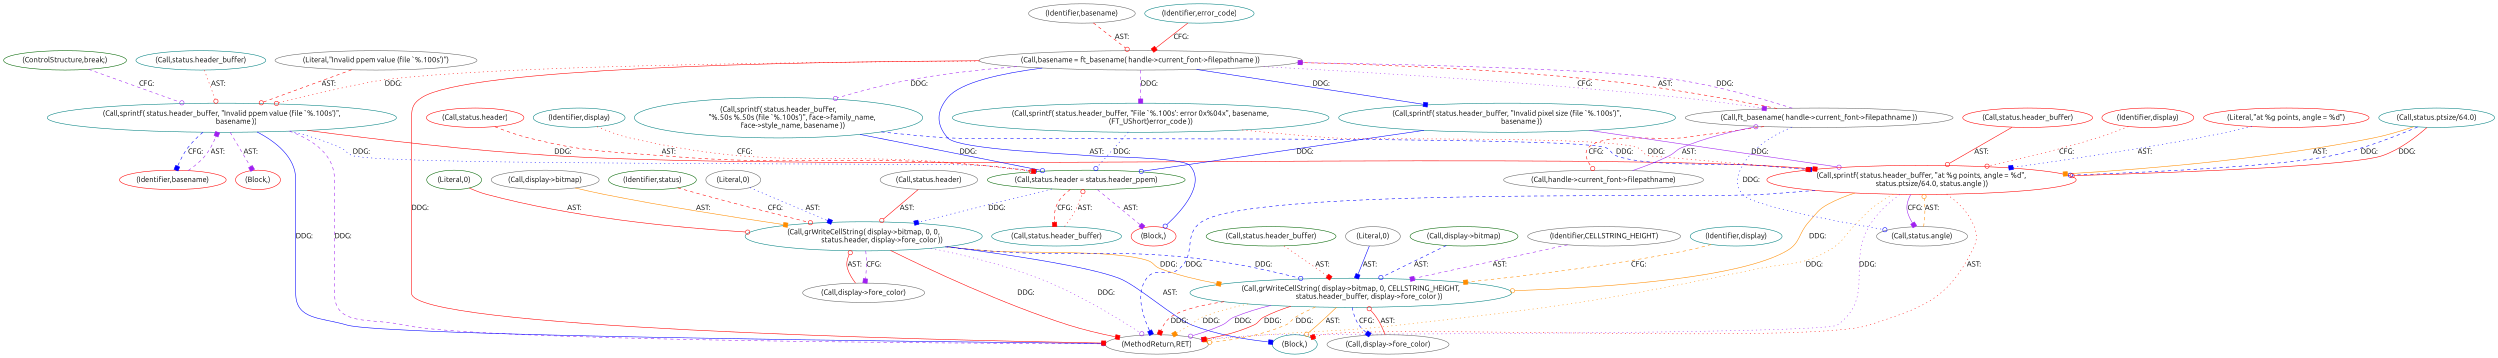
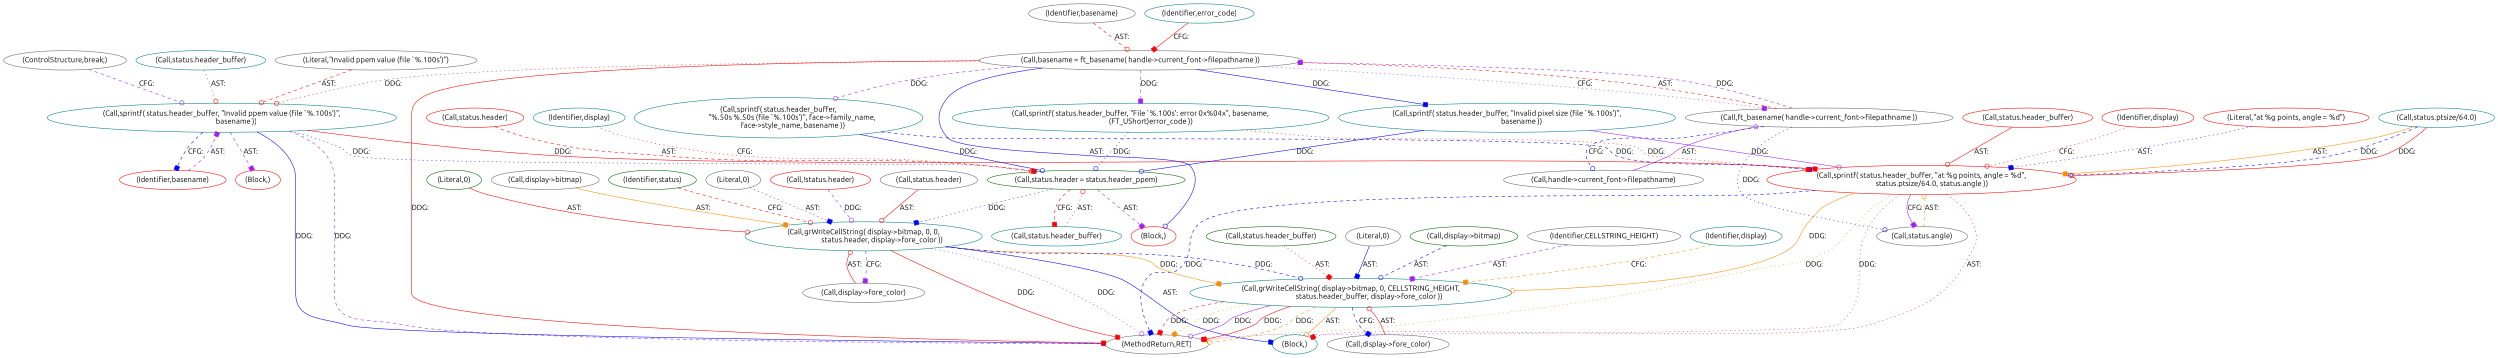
node "(ControlStructure,break;)": color darkgreen -> gray40
edge "(Call,ft_basename( handle->current_font->filepathname ))" -> "(Call,handle->current_font->filepathname)": color red -> blue
node "(Call,!status.header)": added
